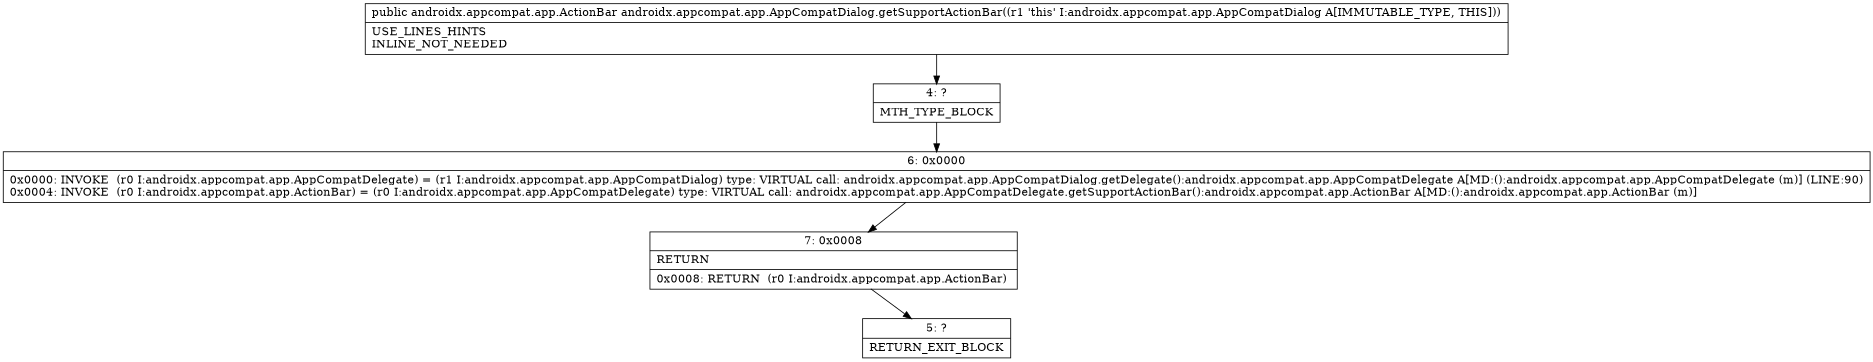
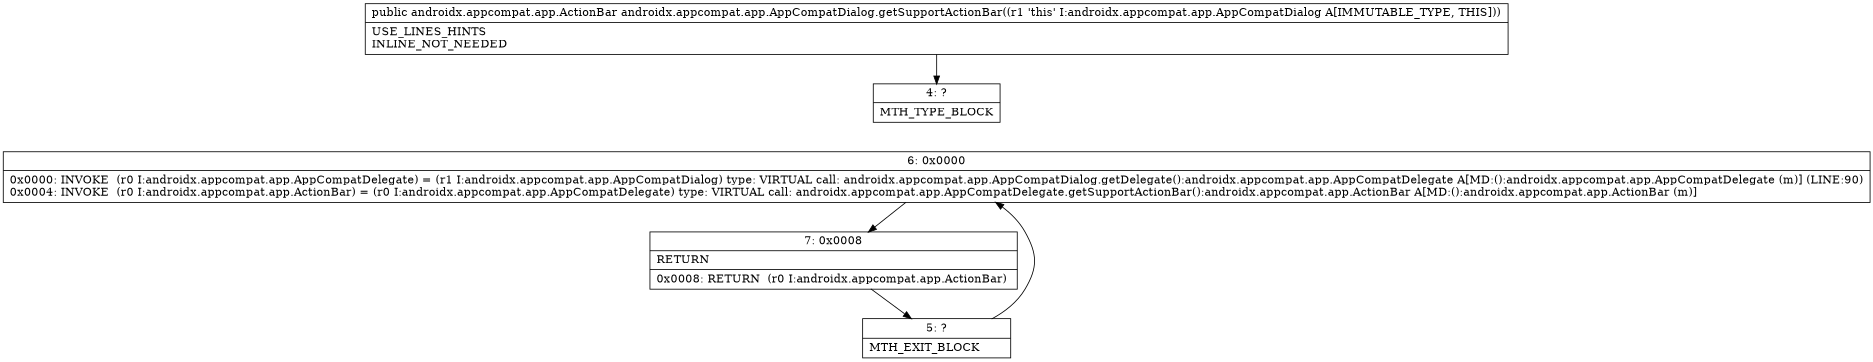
edge "4: ?" -> "6: 0x0000": now "5: ?" -> "6: 0x0000"
node "5: ?": text "RETURN_EXIT_BLOCK" -> "MTH_EXIT_BLOCK"
